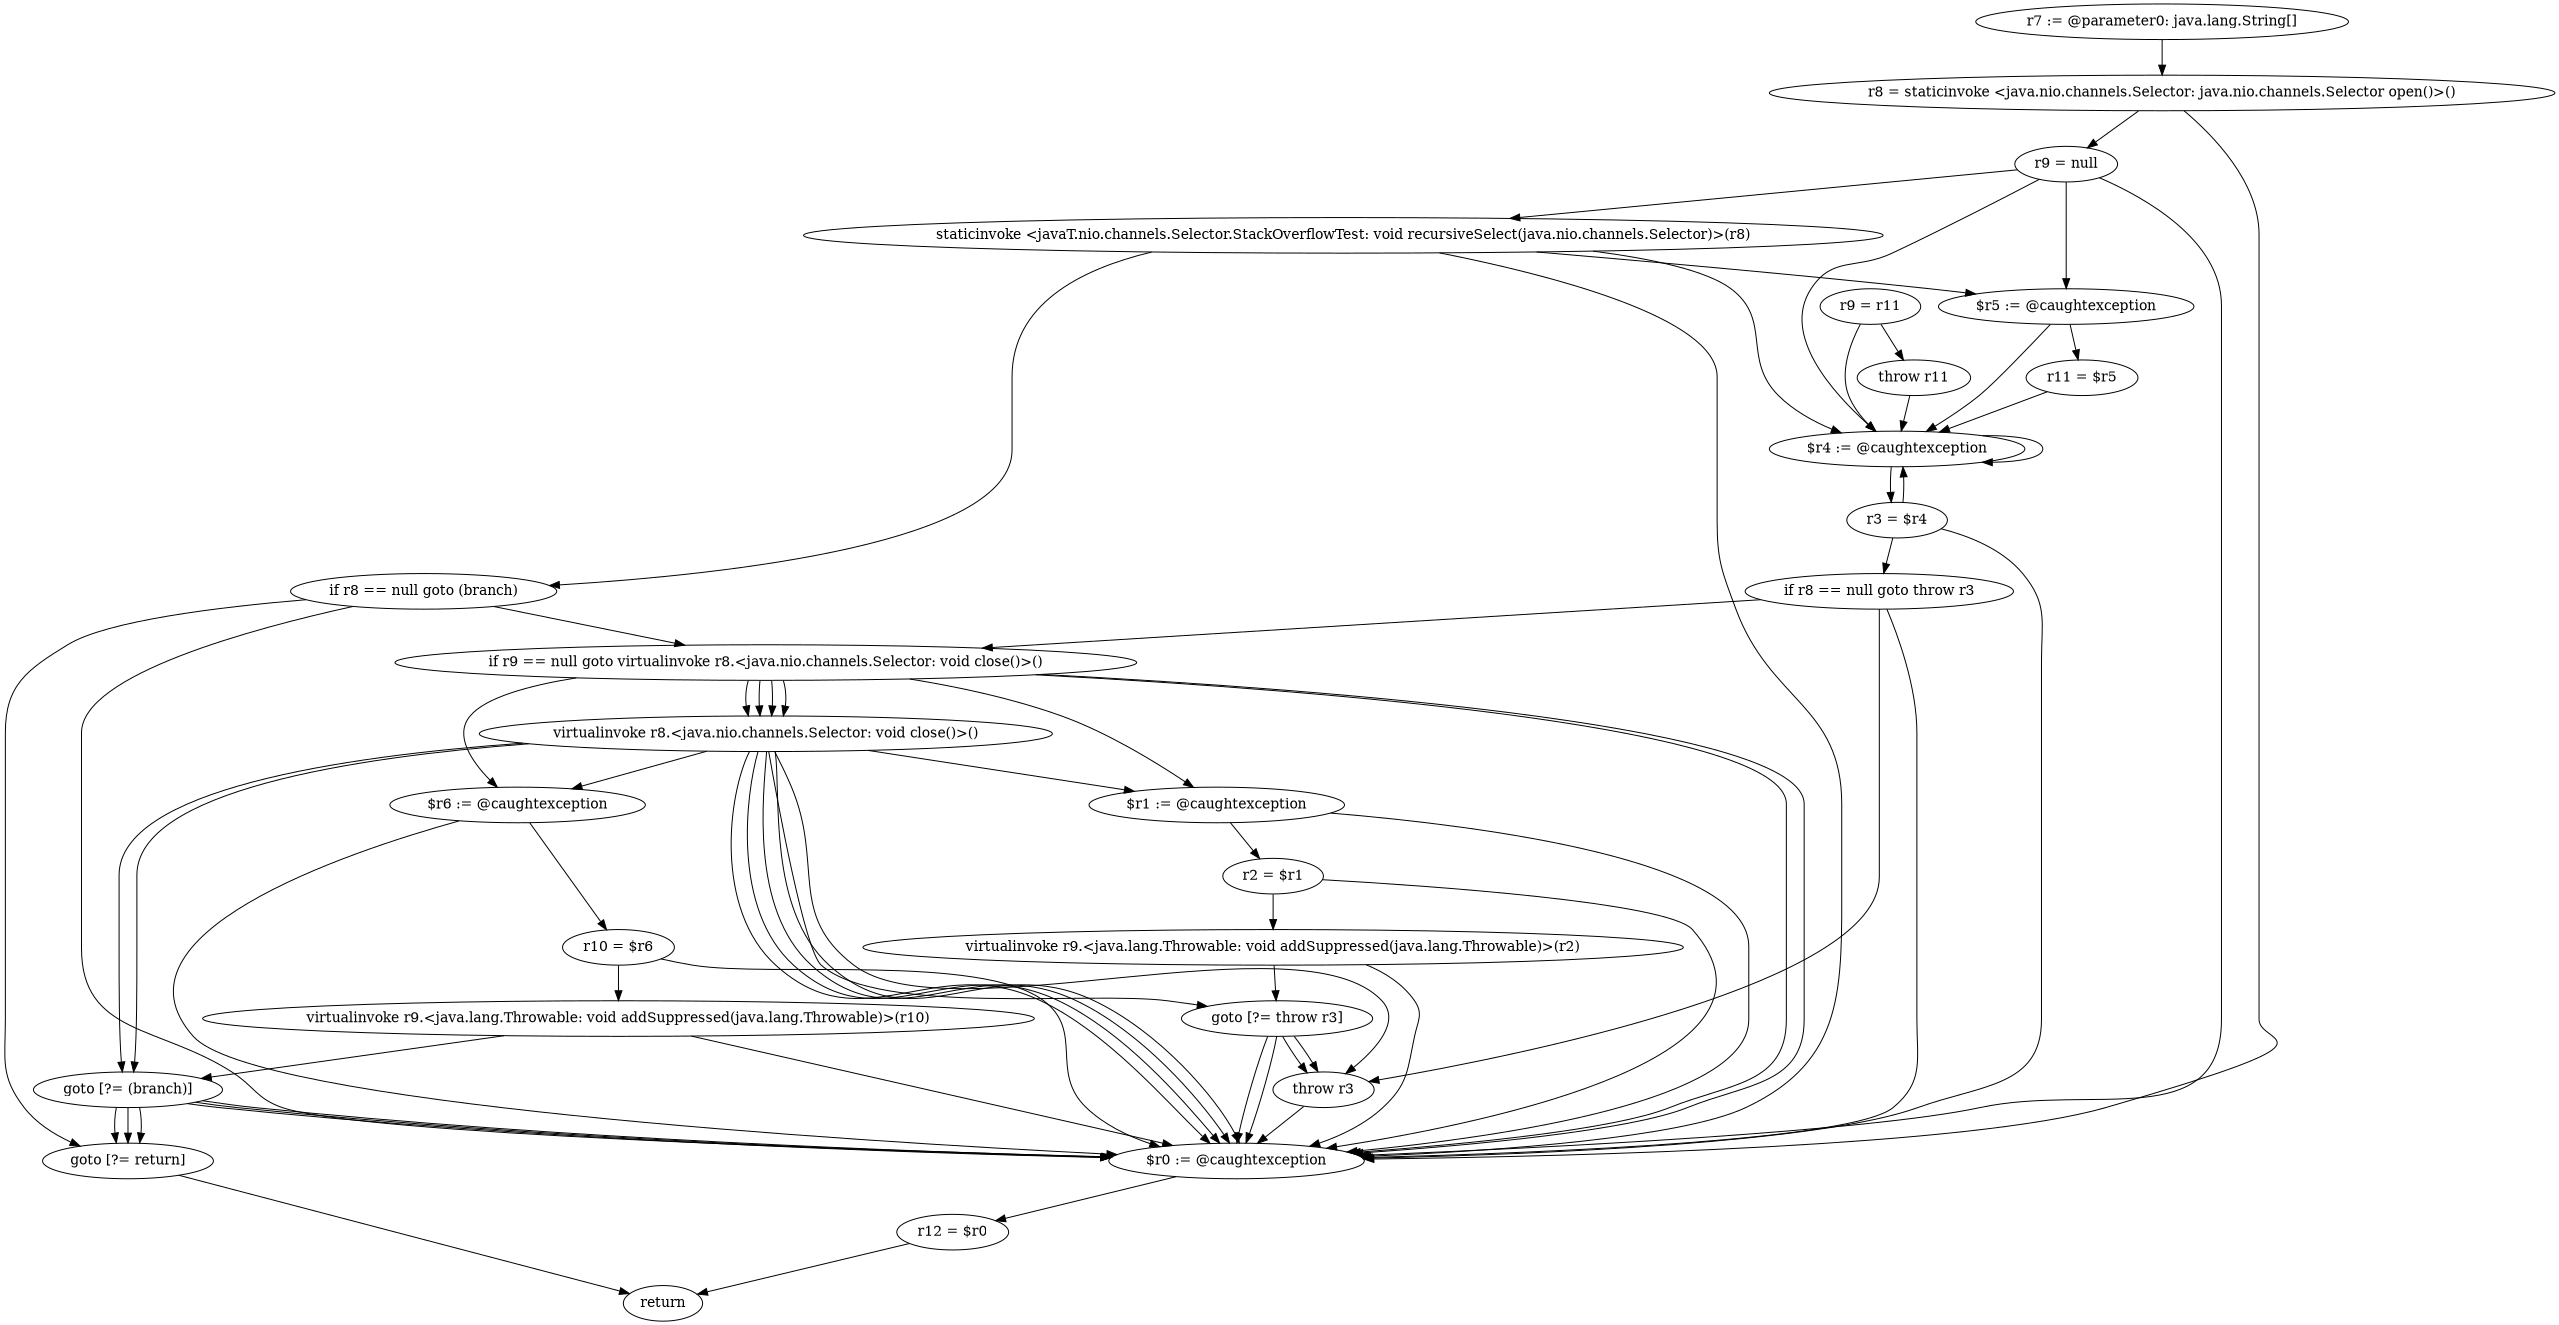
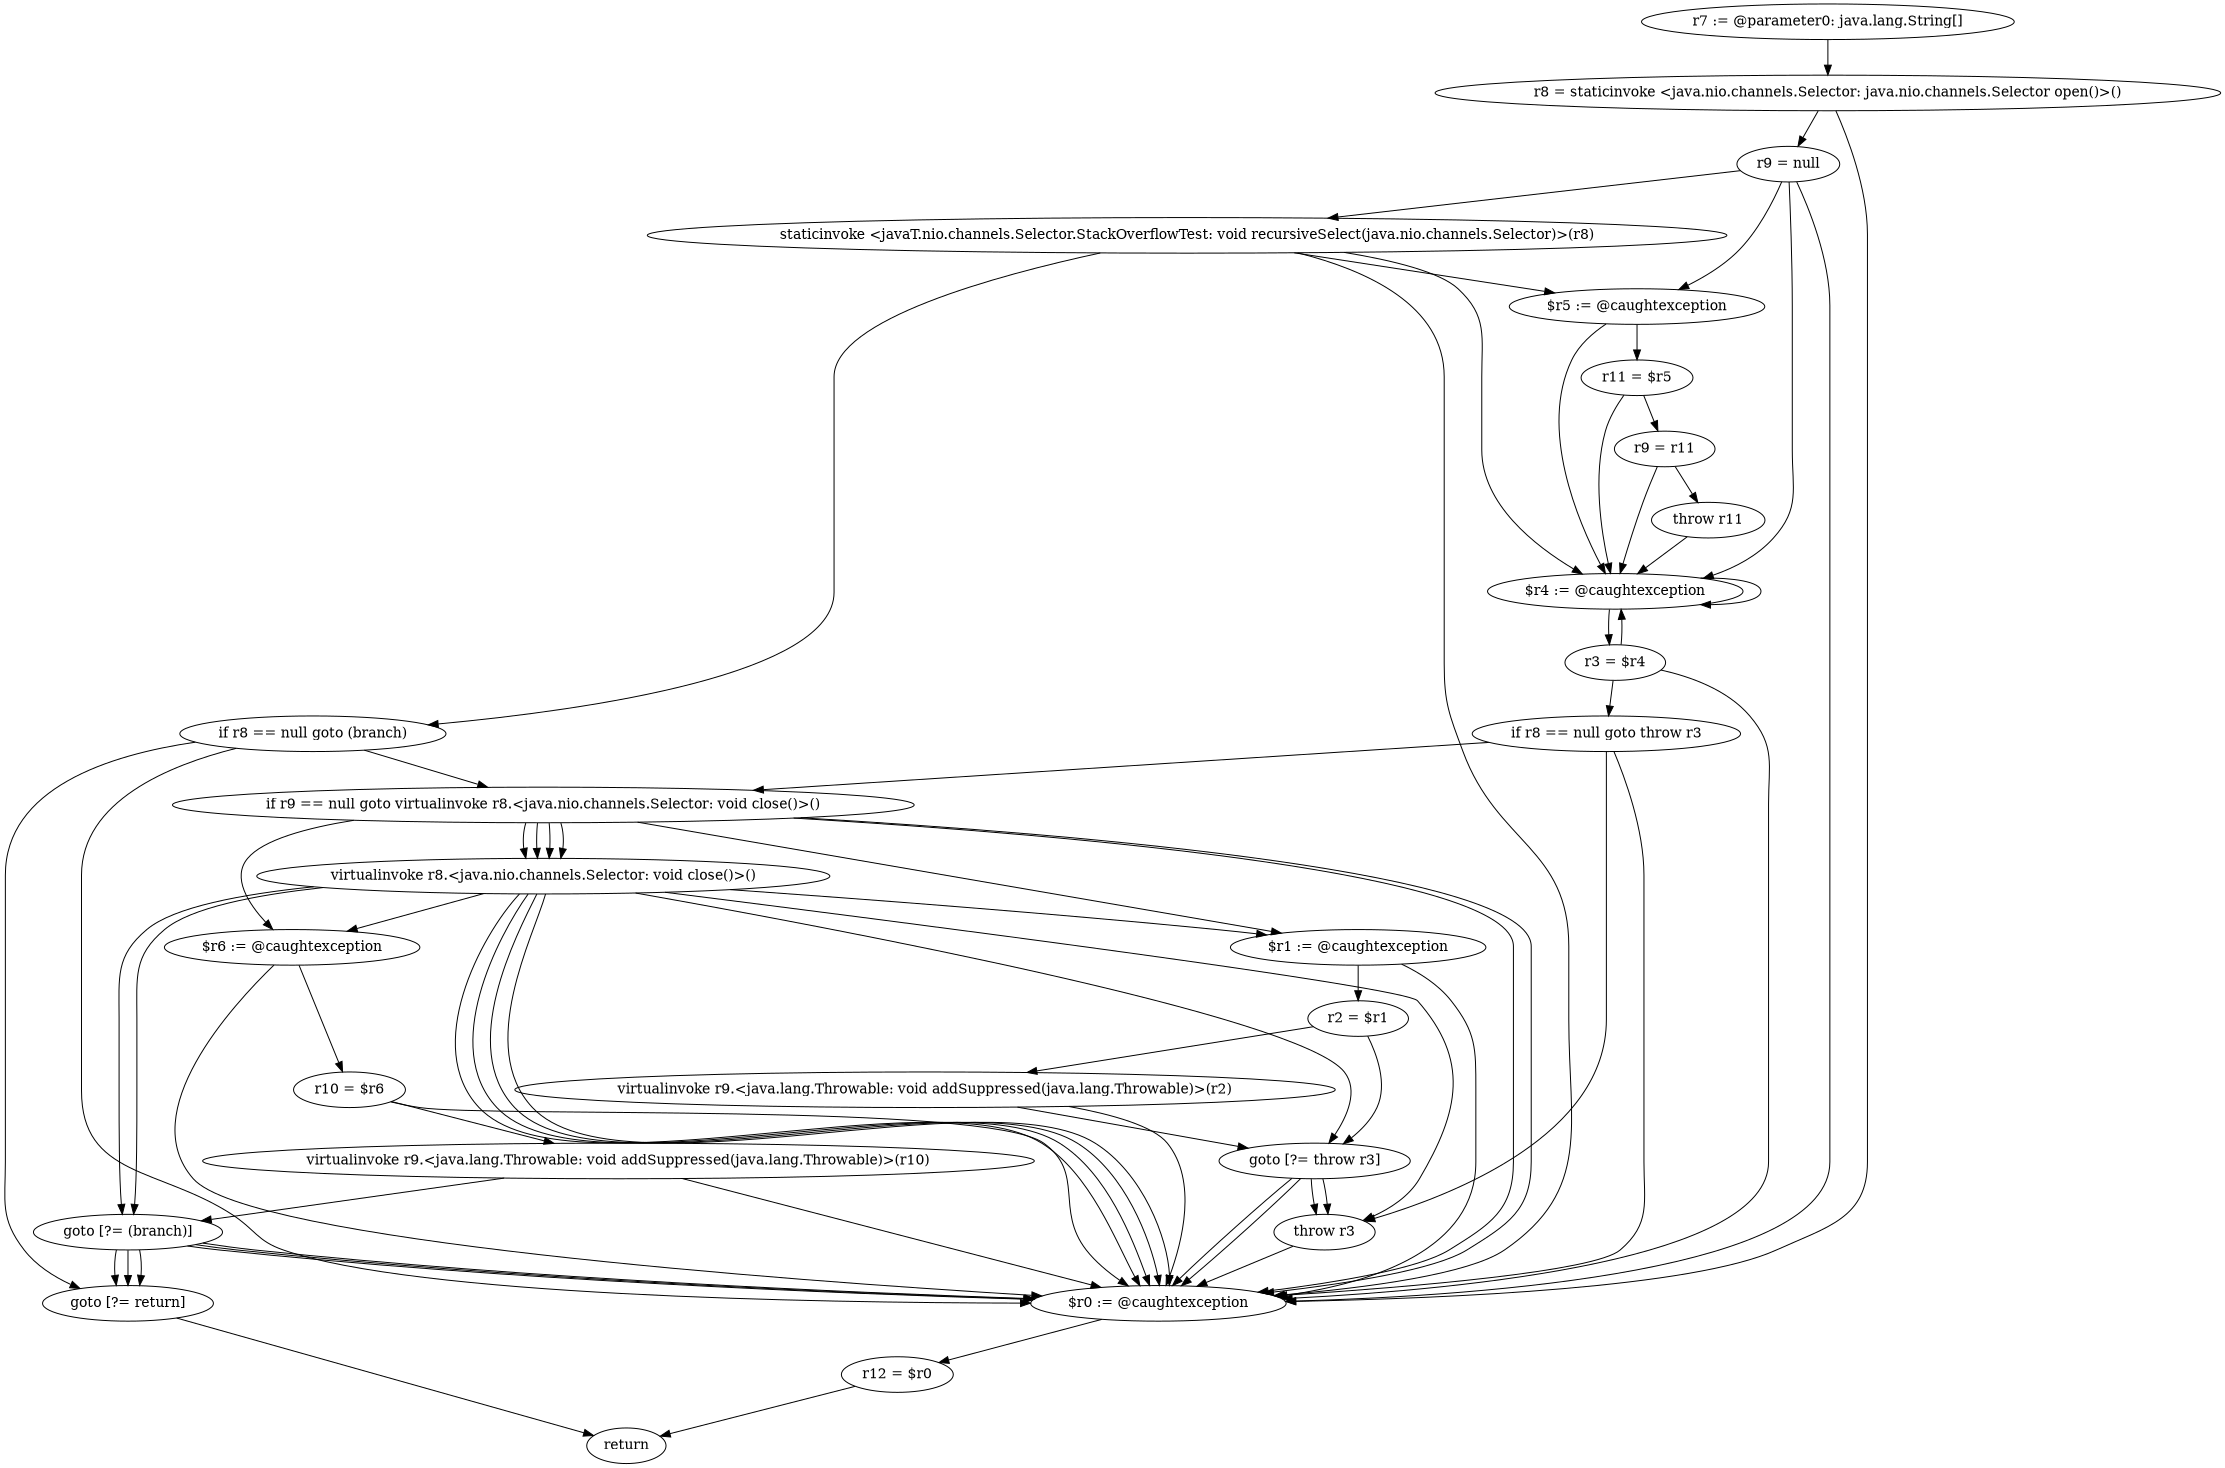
edge "r11 = $r5" -> "r9 = r11": added
edge "r2 = $r1" -> "$r0 := @caughtexception": now "r2 = $r1" -> "goto [?= throw r3]"
